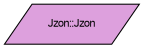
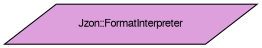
node "Jzon::Jzon": label "Jzon::Jzon" -> "Jzon::FormatInterpreter"
